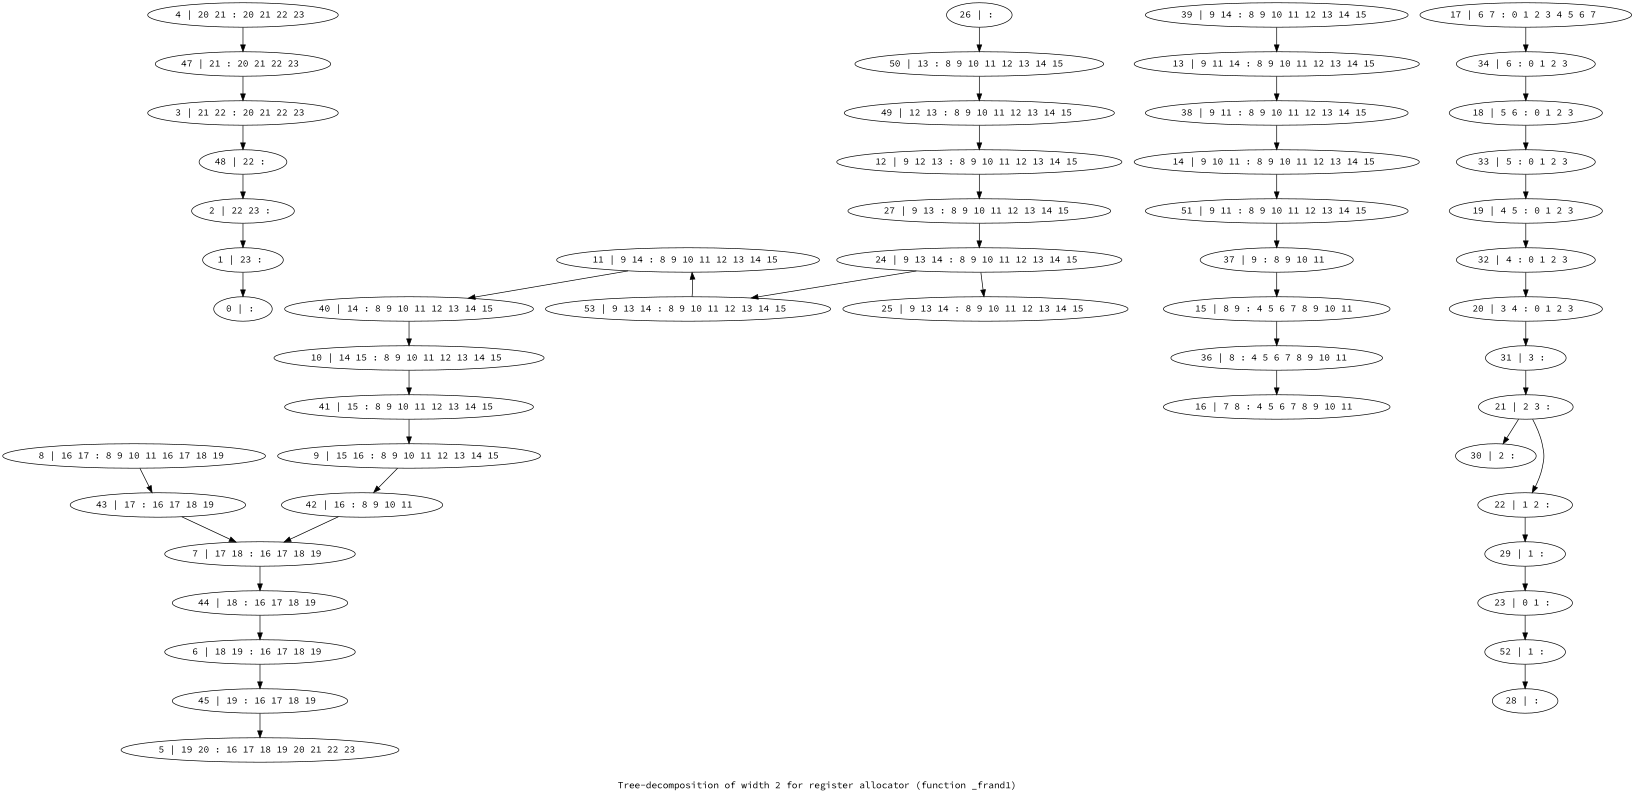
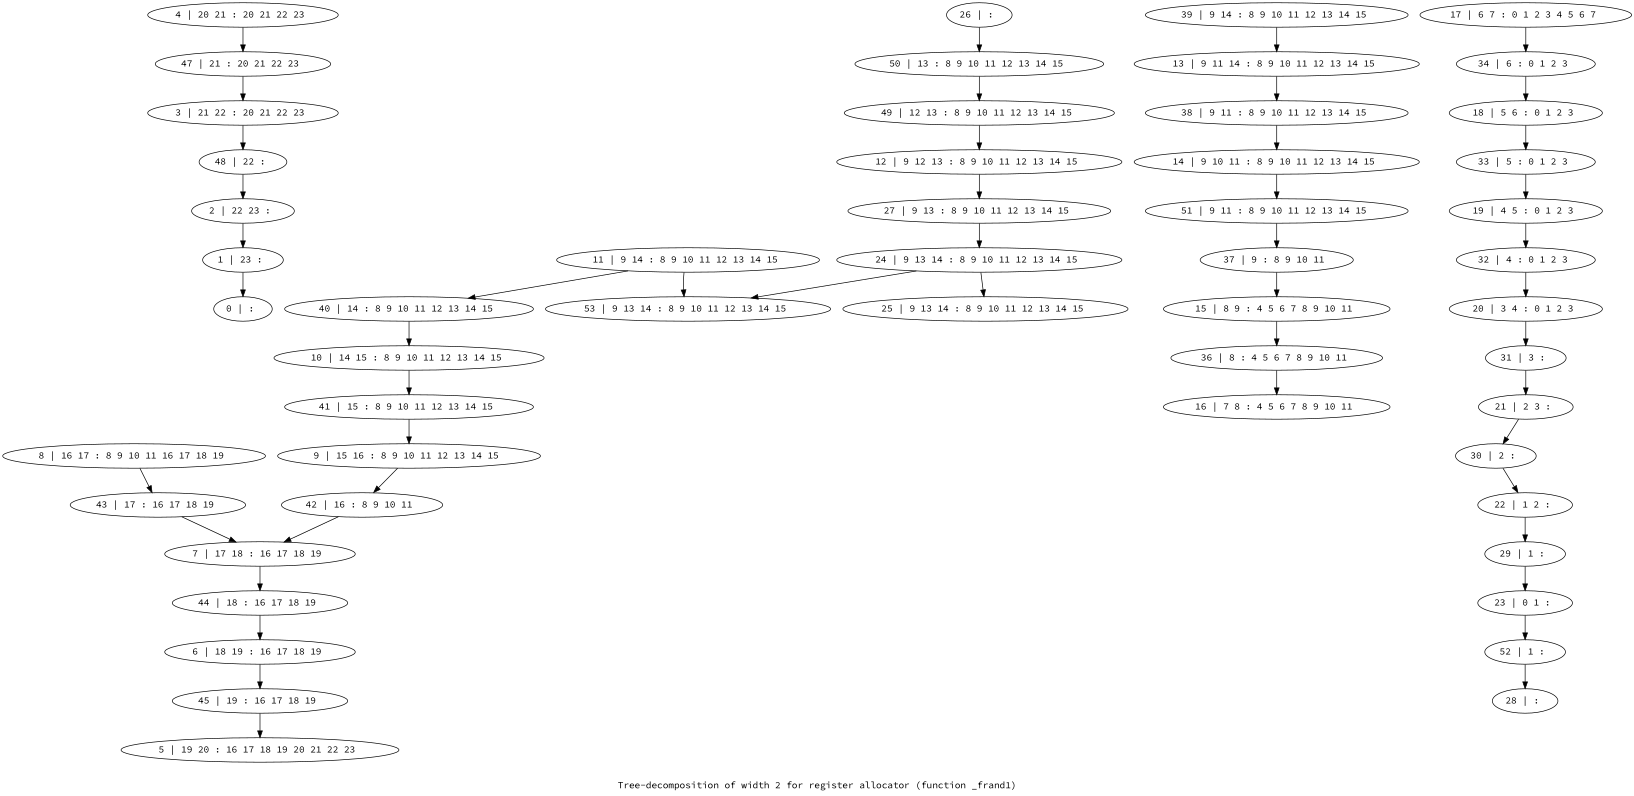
edge "53 | 9 13 14 : 8 9 10 11 12 13 14 15" -> "11 | 9 14 : 8 9 10 11 12 13 14 15": reversed
edge "21 | 2 3 :" -> "22 | 1 2 :": now "30 | 2 :" -> "22 | 1 2 :"
